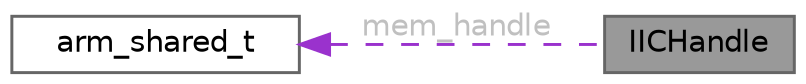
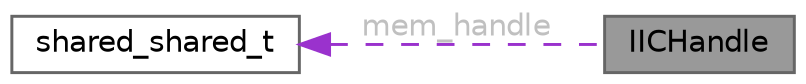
node "arm_shared_t": label "arm_shared_t" -> "shared_shared_t"
